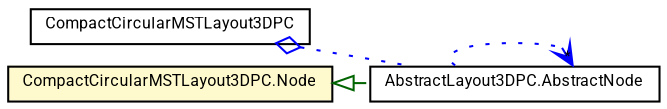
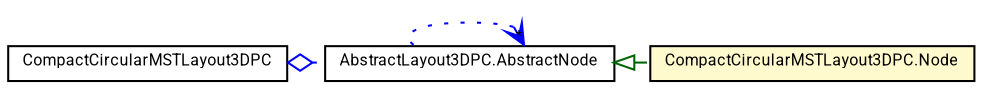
edge "AbstractLayout3DPC.AbstractNode" -> "CompactCircularMSTLayout3DPC.Node": reversed
